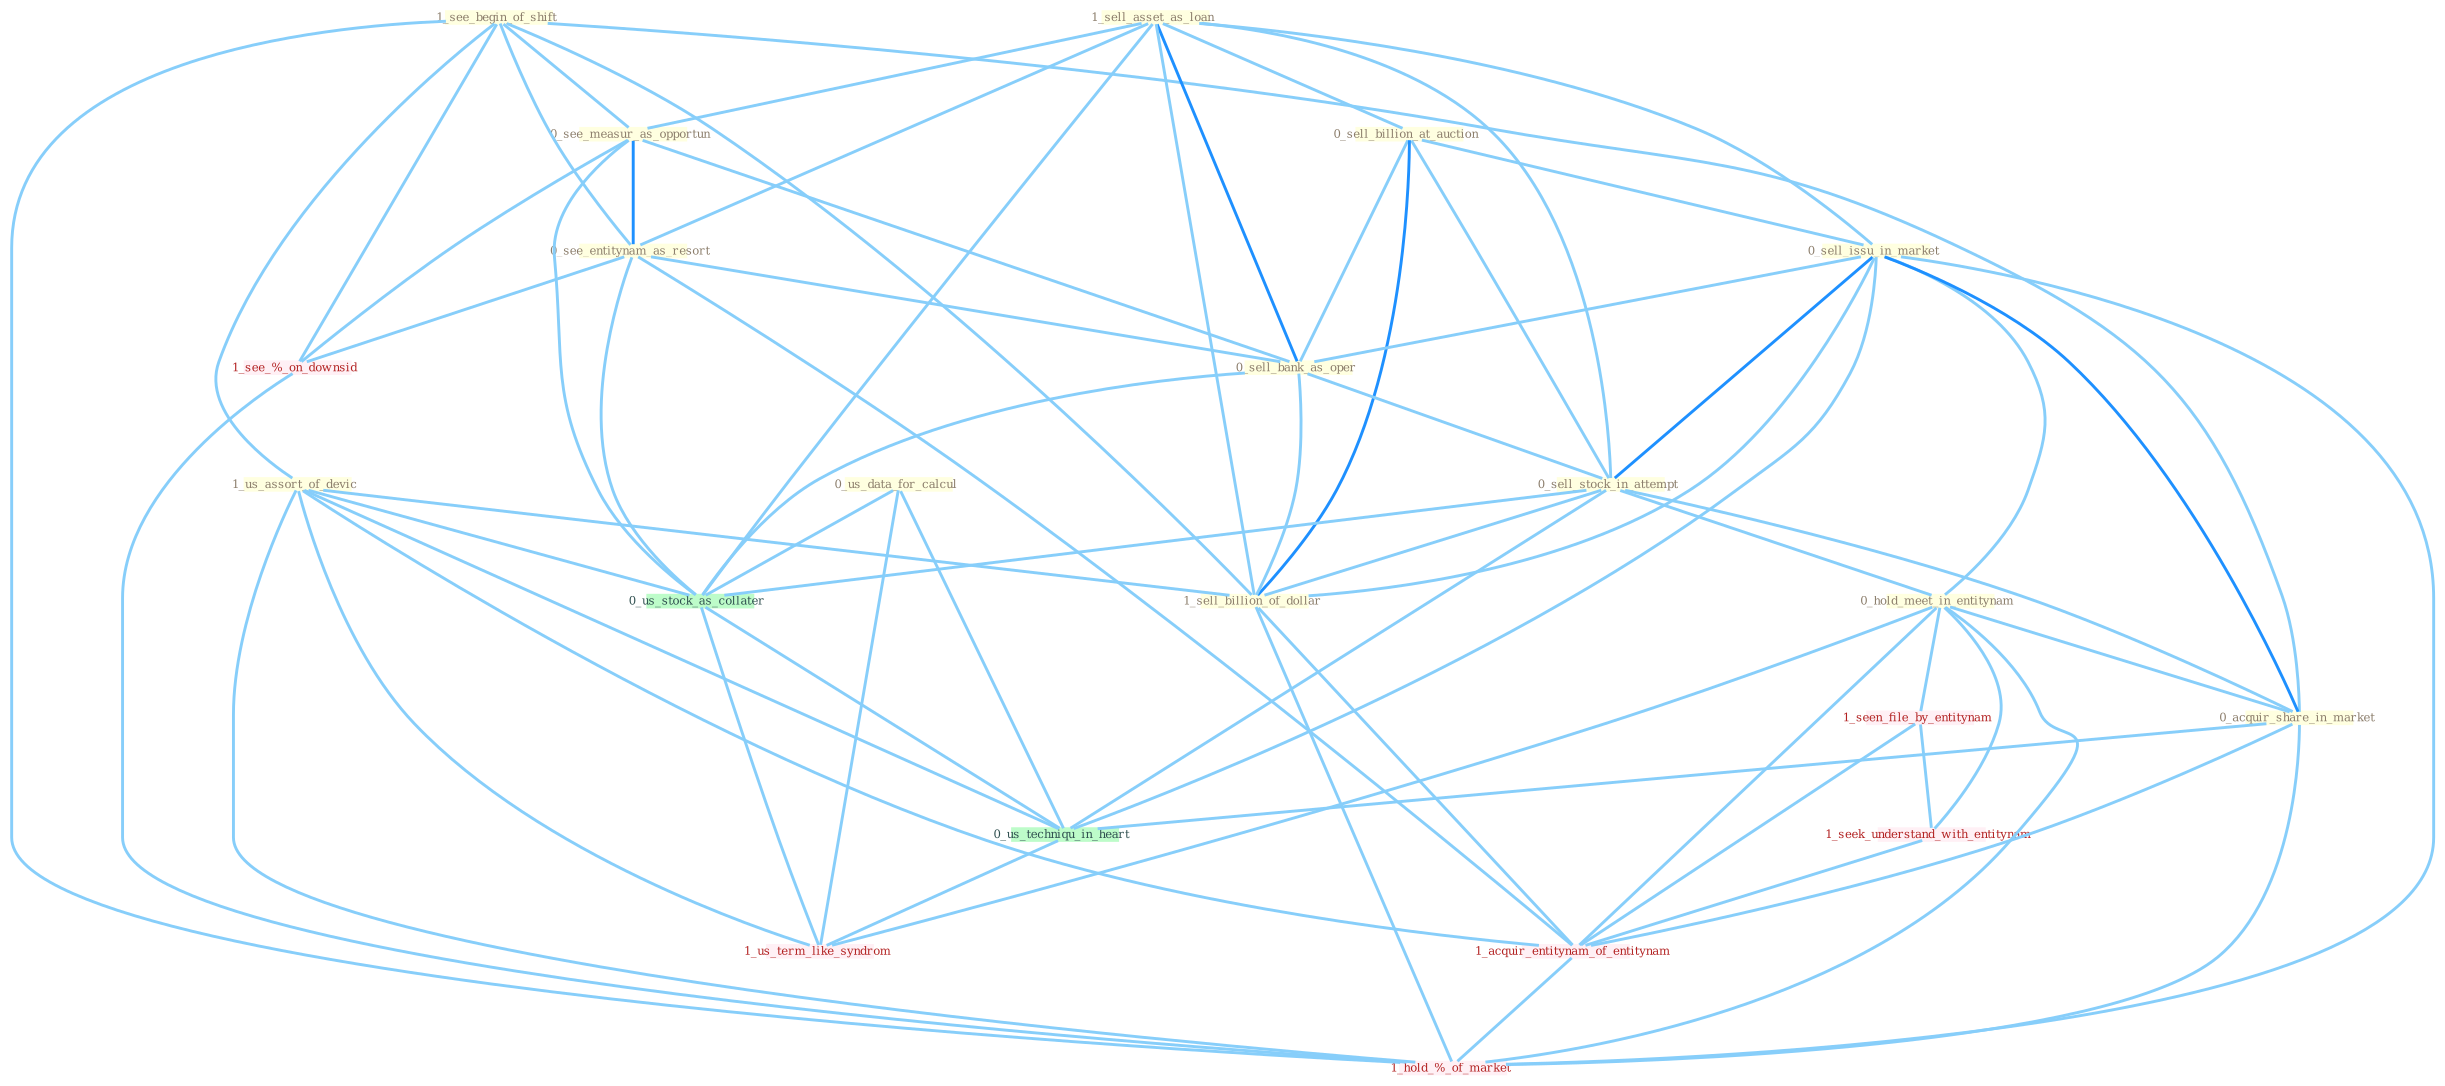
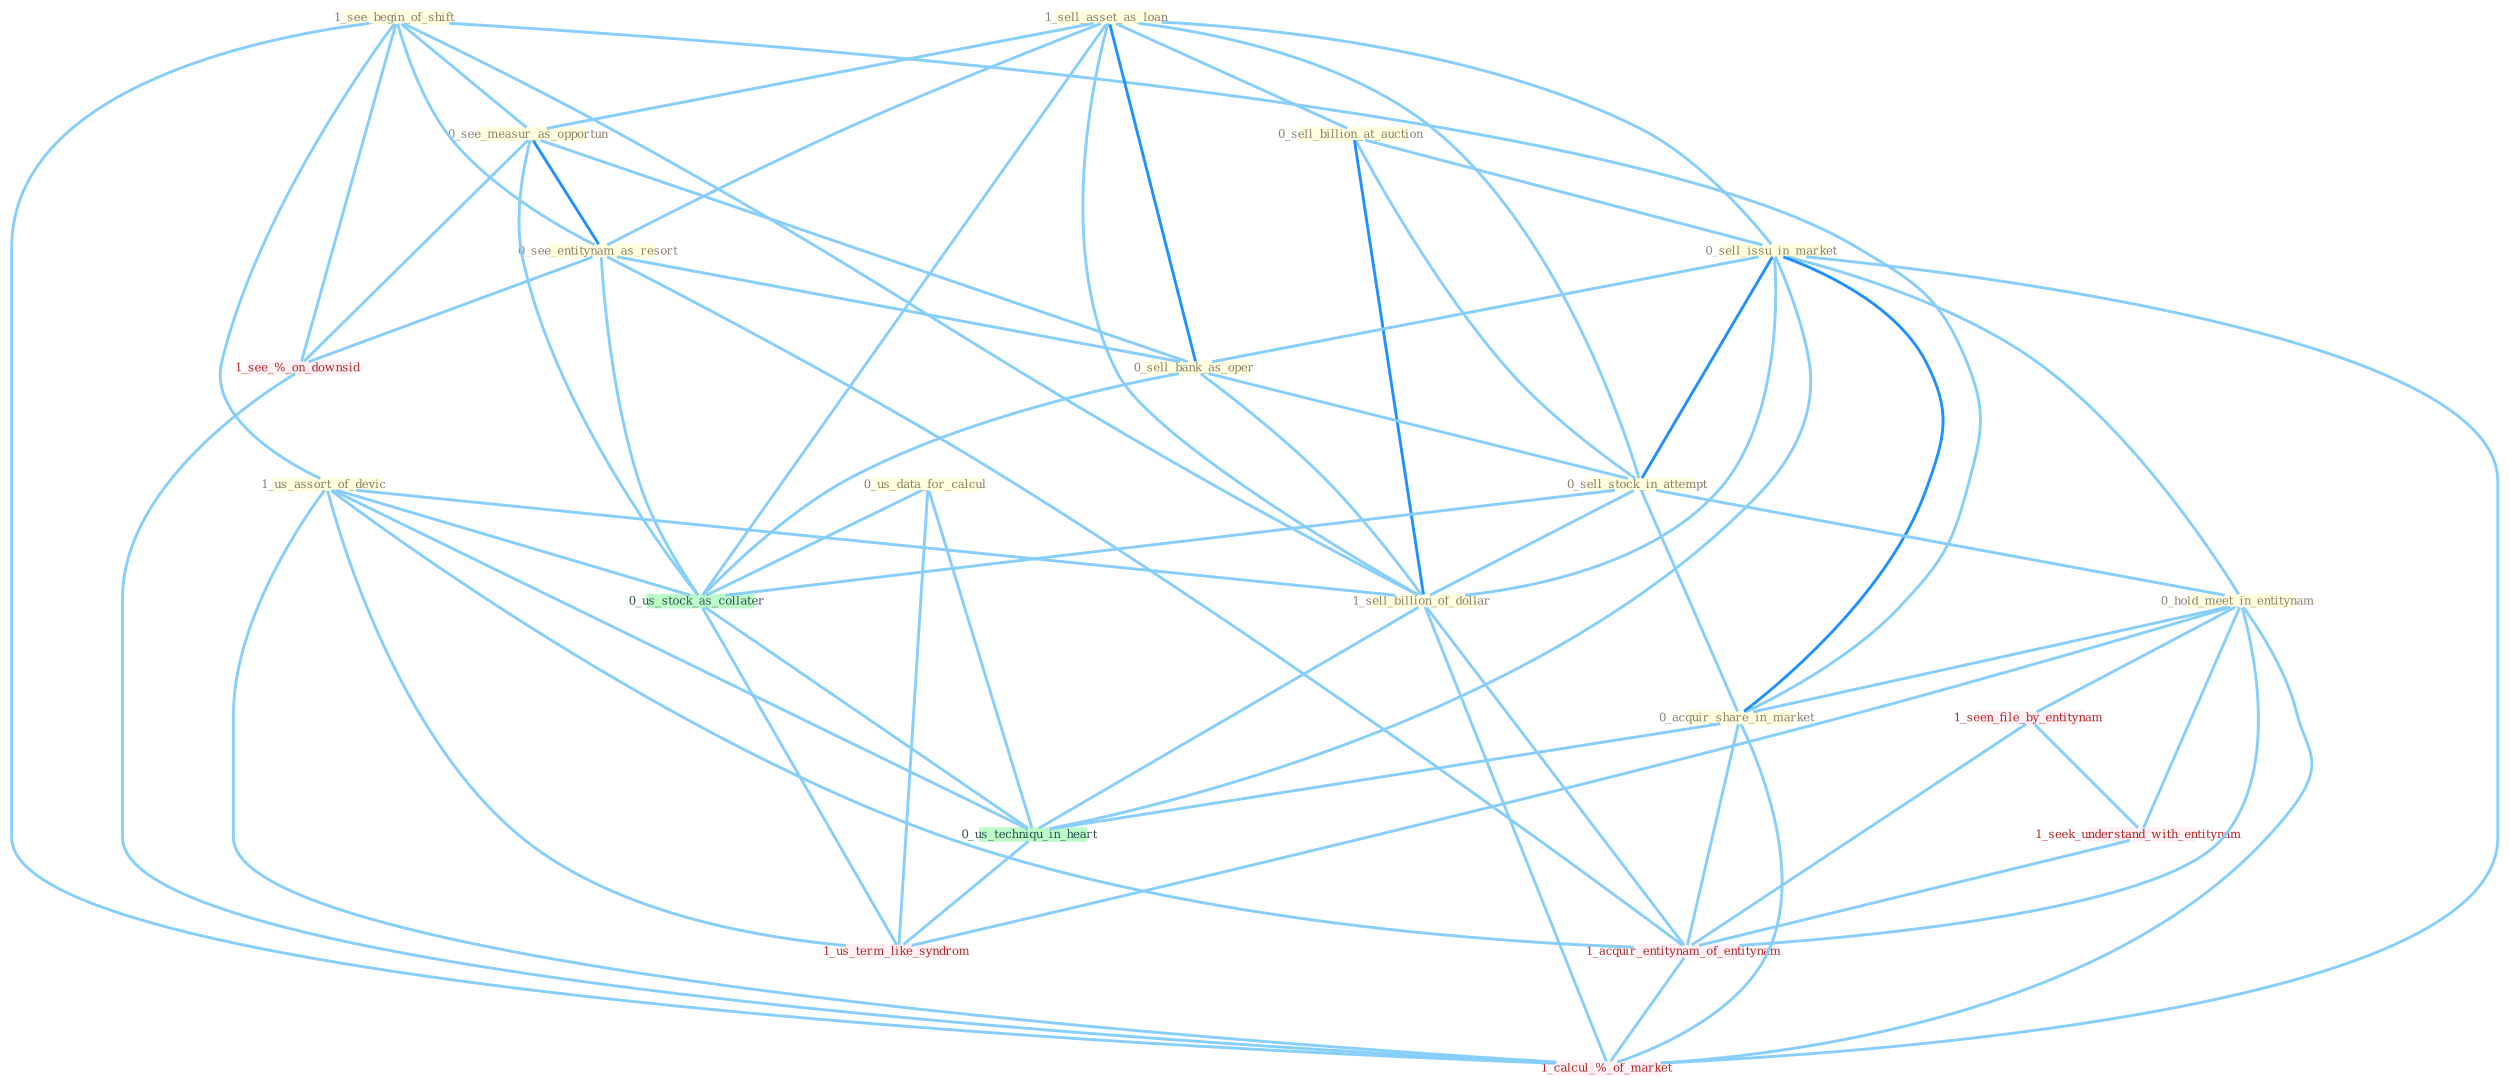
edge "0_sell_billion_at_auction" -- "0_sell_bank_as_oper": removed
edge "0_sell_stock_in_attempt" -- "0_us_techniqu_in_heart": now "1_sell_billion_of_dollar" -- "0_us_techniqu_in_heart"
node "1_hold_%_of_market": label "1_hold_%_of_market" -> "1_calcul_%_of_market"
